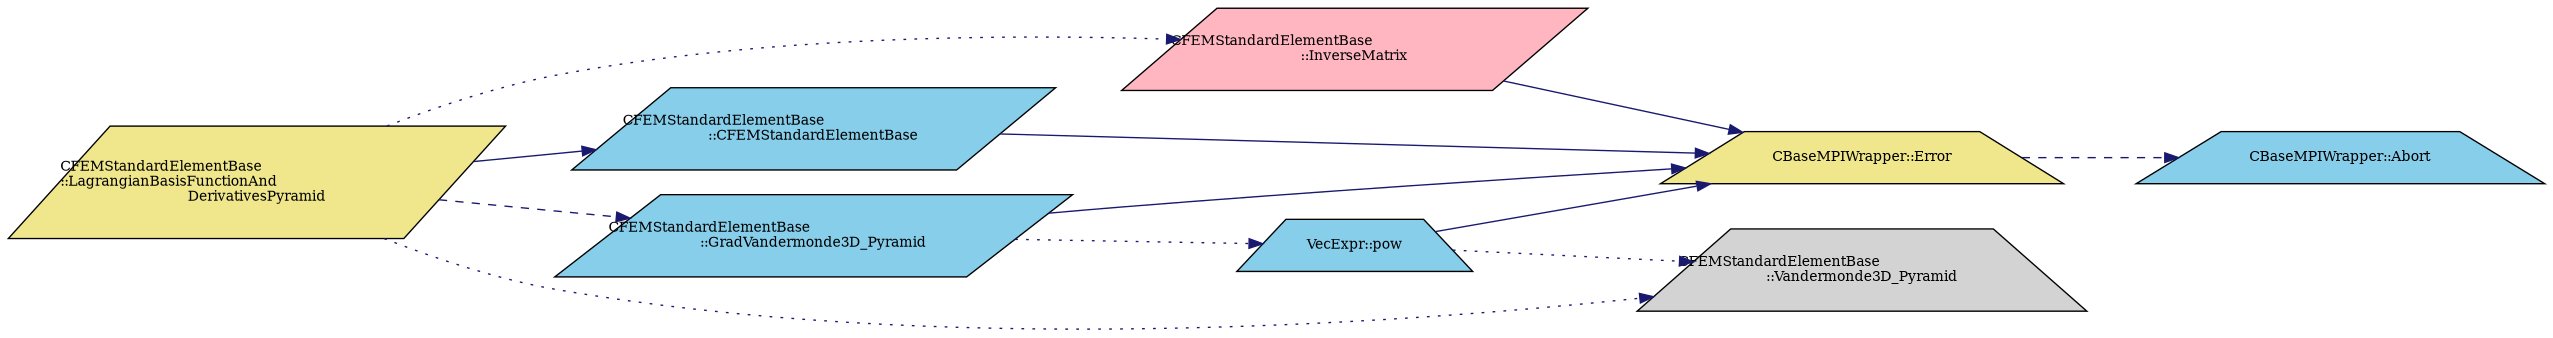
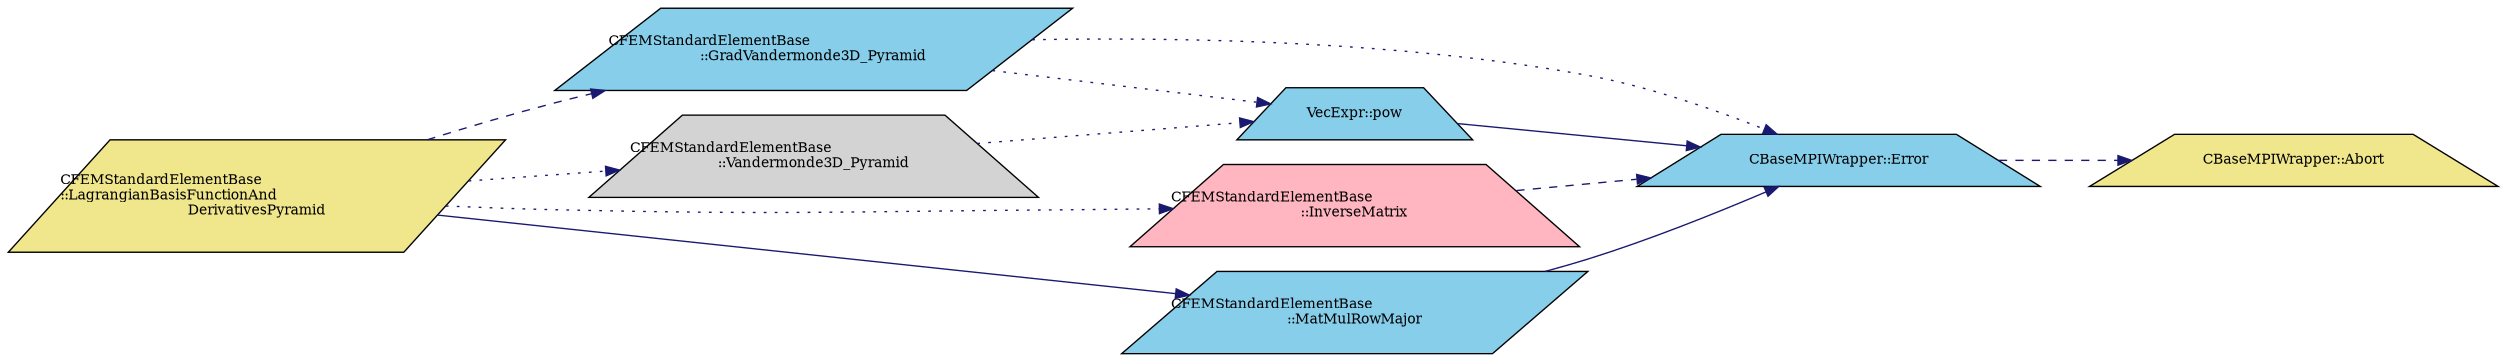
node "CFEMStandardElementBase ::InverseMatrix": shape parallelogram -> trapezium
edge "CFEMStandardElementBase ::InverseMatrix" -> "CBaseMPIWrapper::Error": style solid -> dashed
node "CFEMStandardElementBase ::CFEMStandardElementBase": label "CFEMStandardElementBase ::CFEMStandardElementBase" -> "CFEMStandardElementBase ::MatMulRowMajor"
node "CBaseMPIWrapper::Error": fillcolor khaki -> skyblue
node "CBaseMPIWrapper::Abort": fillcolor skyblue -> khaki
edge "CFEMStandardElementBase ::GradVandermonde3D_Pyramid" -> "CBaseMPIWrapper::Error": style solid -> dotted
edge "VecExpr::pow" -> "CFEMStandardElementBase ::Vandermonde3D_Pyramid": reversed
